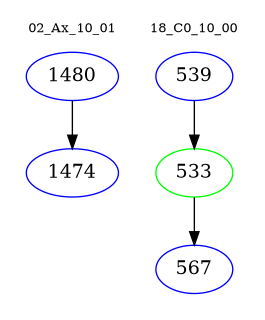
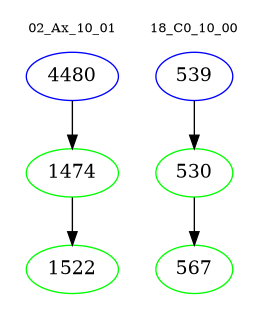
node "1480": label "1480" -> "4480"
node "1474": color blue -> green
node "533": label "533" -> "530"
node "1522": added
node "567": color blue -> green
